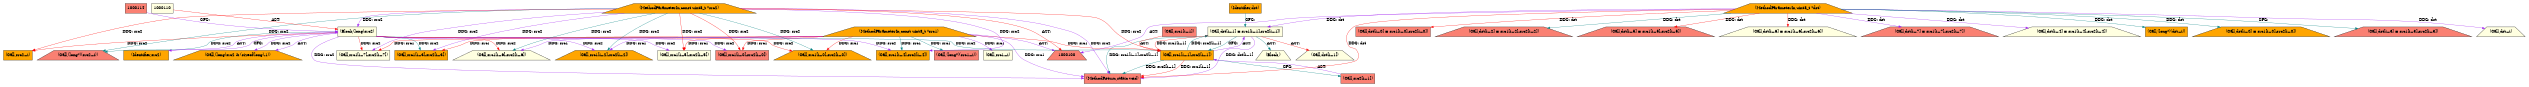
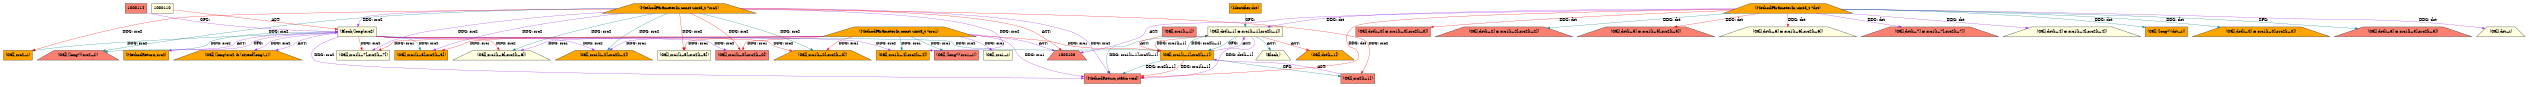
edge "(MethodParameterIn,const uint8_t *src2)" -> "(Call,src1[i+1]-src2[i+1])": now "(MethodParameterIn,const uint8_t *src2)" -> "(Call,src2[i+1])"
edge "(Block,(long)src2)" -> "(Call,src2+i)": color red -> teal
edge "(Block,(long)src2)" -> "(Call,src1[i+5]-src2[i+5])": removed, label "DDG: src2"
node "(Identifier,src2)": label "(Identifier,src2)" -> "(MethodReturn,src2)"
node "(Call,dst[i+1])": fillcolor lightyellow -> orange
